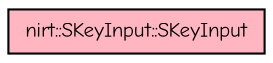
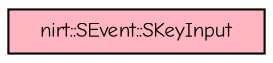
node "nirt::SKeyInput::SKeyInput": label "nirt::SKeyInput::SKeyInput" -> "nirt::SEvent::SKeyInput"
